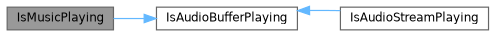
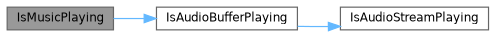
edge "IsAudioStreamPlaying" -> "IsAudioBufferPlaying": reversed
